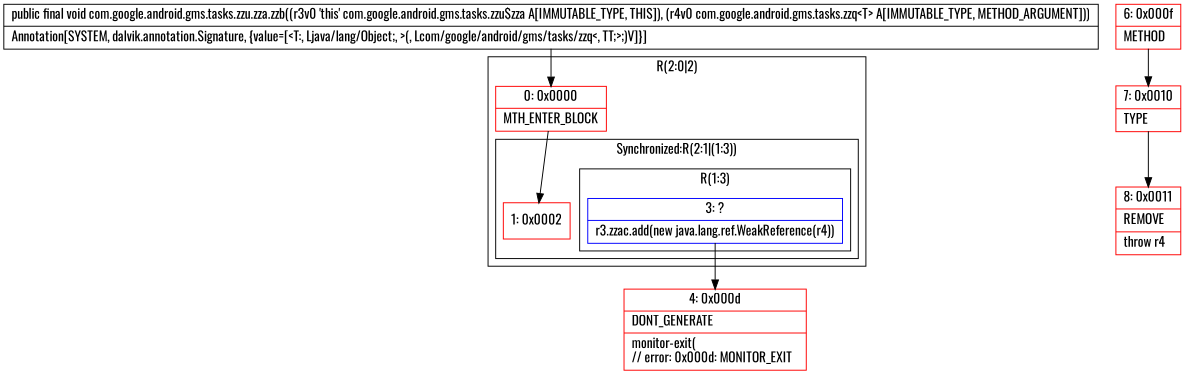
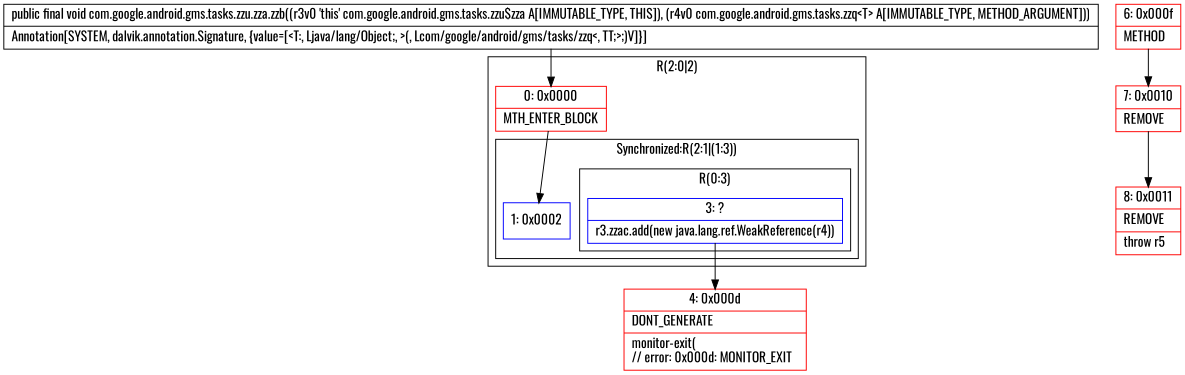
node "7: 0x0010": text "TYPE" -> "REMOVE"
cluster "R(1:3)": label "R(1:3)" -> "R(0:3)"
node "1: 0x0002": color red -> blue
node "8: 0x0011": text "throw r4" -> "throw r5"
